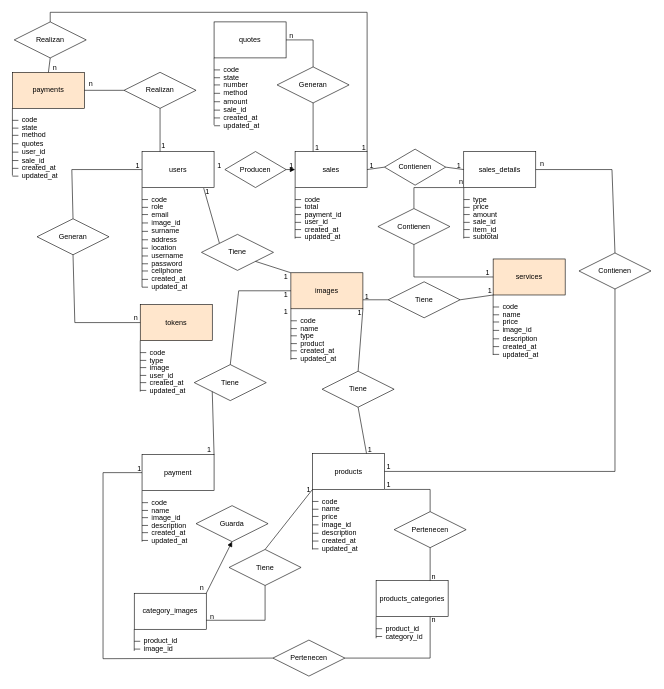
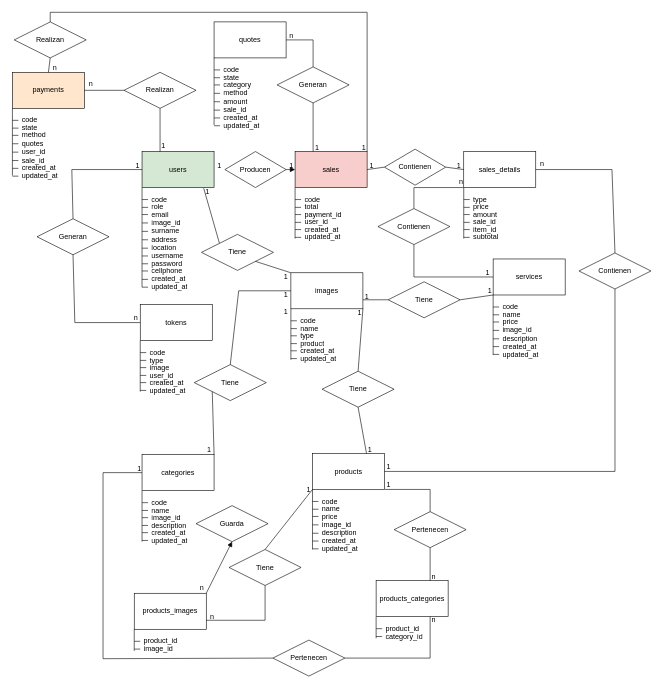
node "number": label "number" -> "category"
node "users": fillcolor #ffffff -> #d5e8d4
node "sales": fillcolor #ffffff -> #f8cecc
node "services": fillcolor #ffe6cc -> #ffffff
node "images": fillcolor #ffe6cc -> #ffffff
node "tokens": fillcolor #ffe6cc -> #ffffff
node "payment": label "payment" -> "categories"
node "category_images": label "category_images" -> "products_images"
